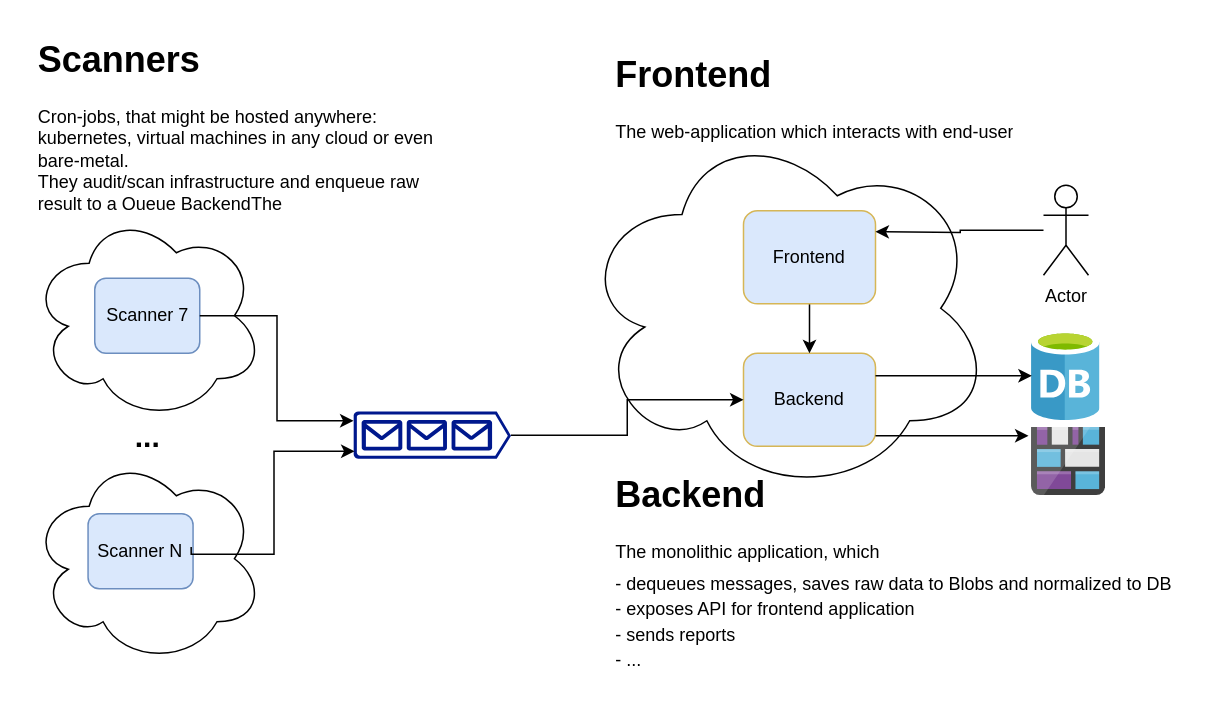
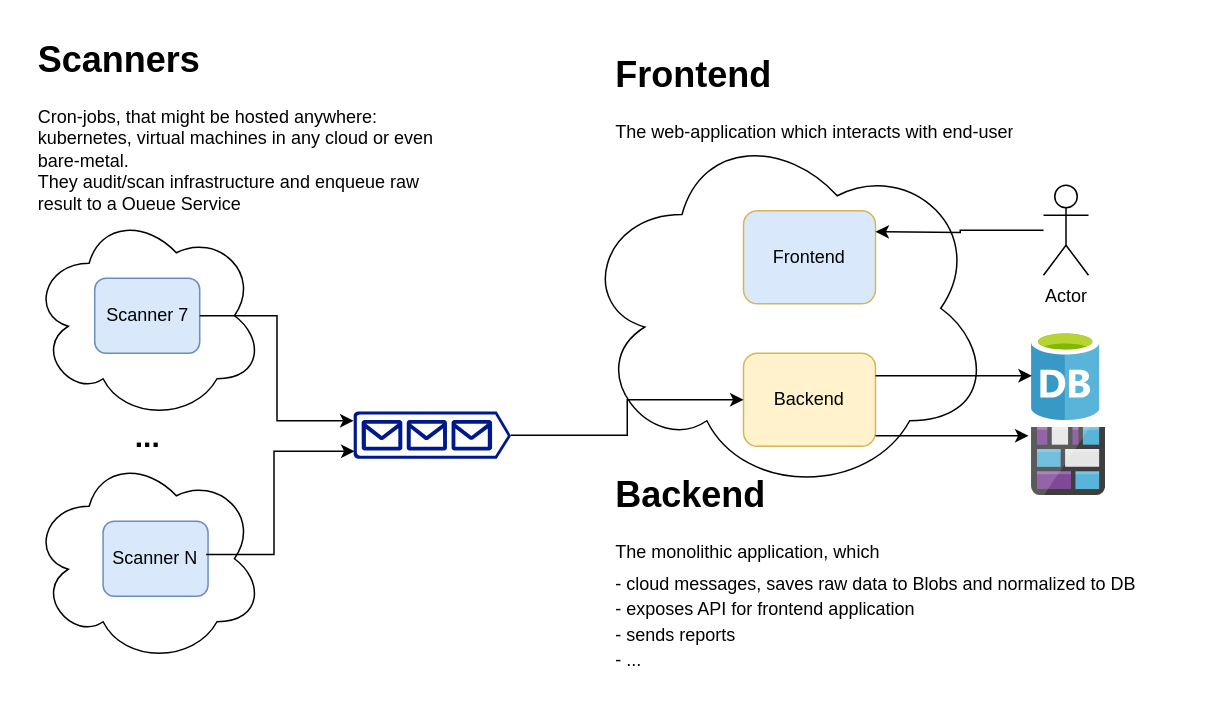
node "Scanners Cron-jobs, that might be hosted anywhere: kubernetes, virtual machines in any cloud or even bare-metal. They audit/scan infrastructure and enqueue raw result to a Queue BackendThe": label "Scanners Cron-jobs, that might be hosted anywhere: kubernetes, virtual machines in any cloud or even bare-metal. They audit/scan infrastructure and enqueue raw result to a Queue BackendThe" -> "Scanners Cron-jobs, that might be hosted anywhere: kubernetes, virtual machines in any cloud or even bare-metal. They audit/scan infrastructure and enqueue raw result to a Queue Service"
edge "Frontend" -> "Backend": removed
node "Backend": fillcolor #dae8fc -> #fff2cc
node "BackendThe monolithic application, which - dequeues messages, saves raw data to Blobs and normalized to DB - exposes API for frontend application - sends reports - ...": label "BackendThe monolithic application, which - dequeues messages, saves raw data to Blobs and normalized to DB - exposes API for frontend application - sends reports - ..." -> "BackendThe monolithic application, which - cloud messages, saves raw data to Blobs and normalized to DB - exposes API for frontend application - sends reports - ..."
node "Scanner N": moved (140, 551) -> (155, 559)
